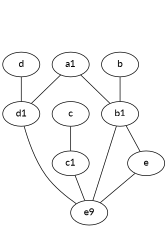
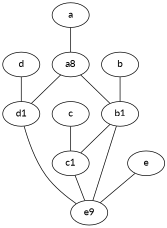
node "a": added
node "a1": label "a1" -> "a8"
edge "b1" -- "e": now "b1" -- "c1"
